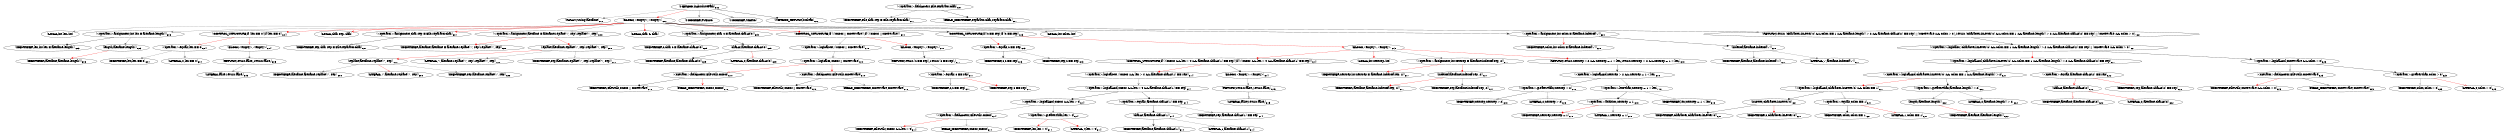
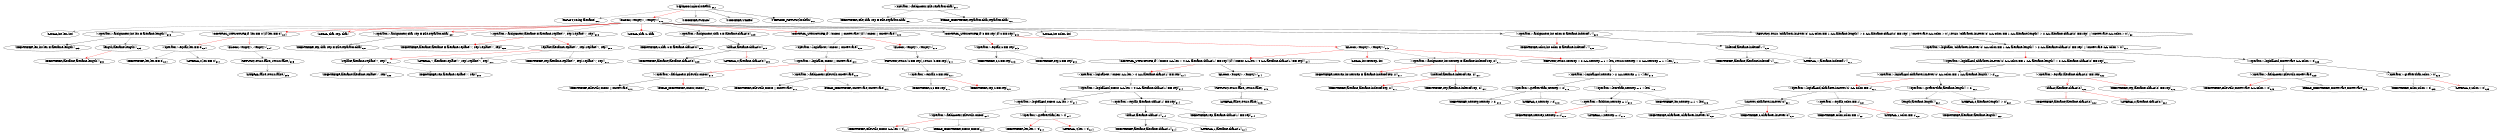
node "(LITERAL,'/',filename.replace('/', sep))": removed
